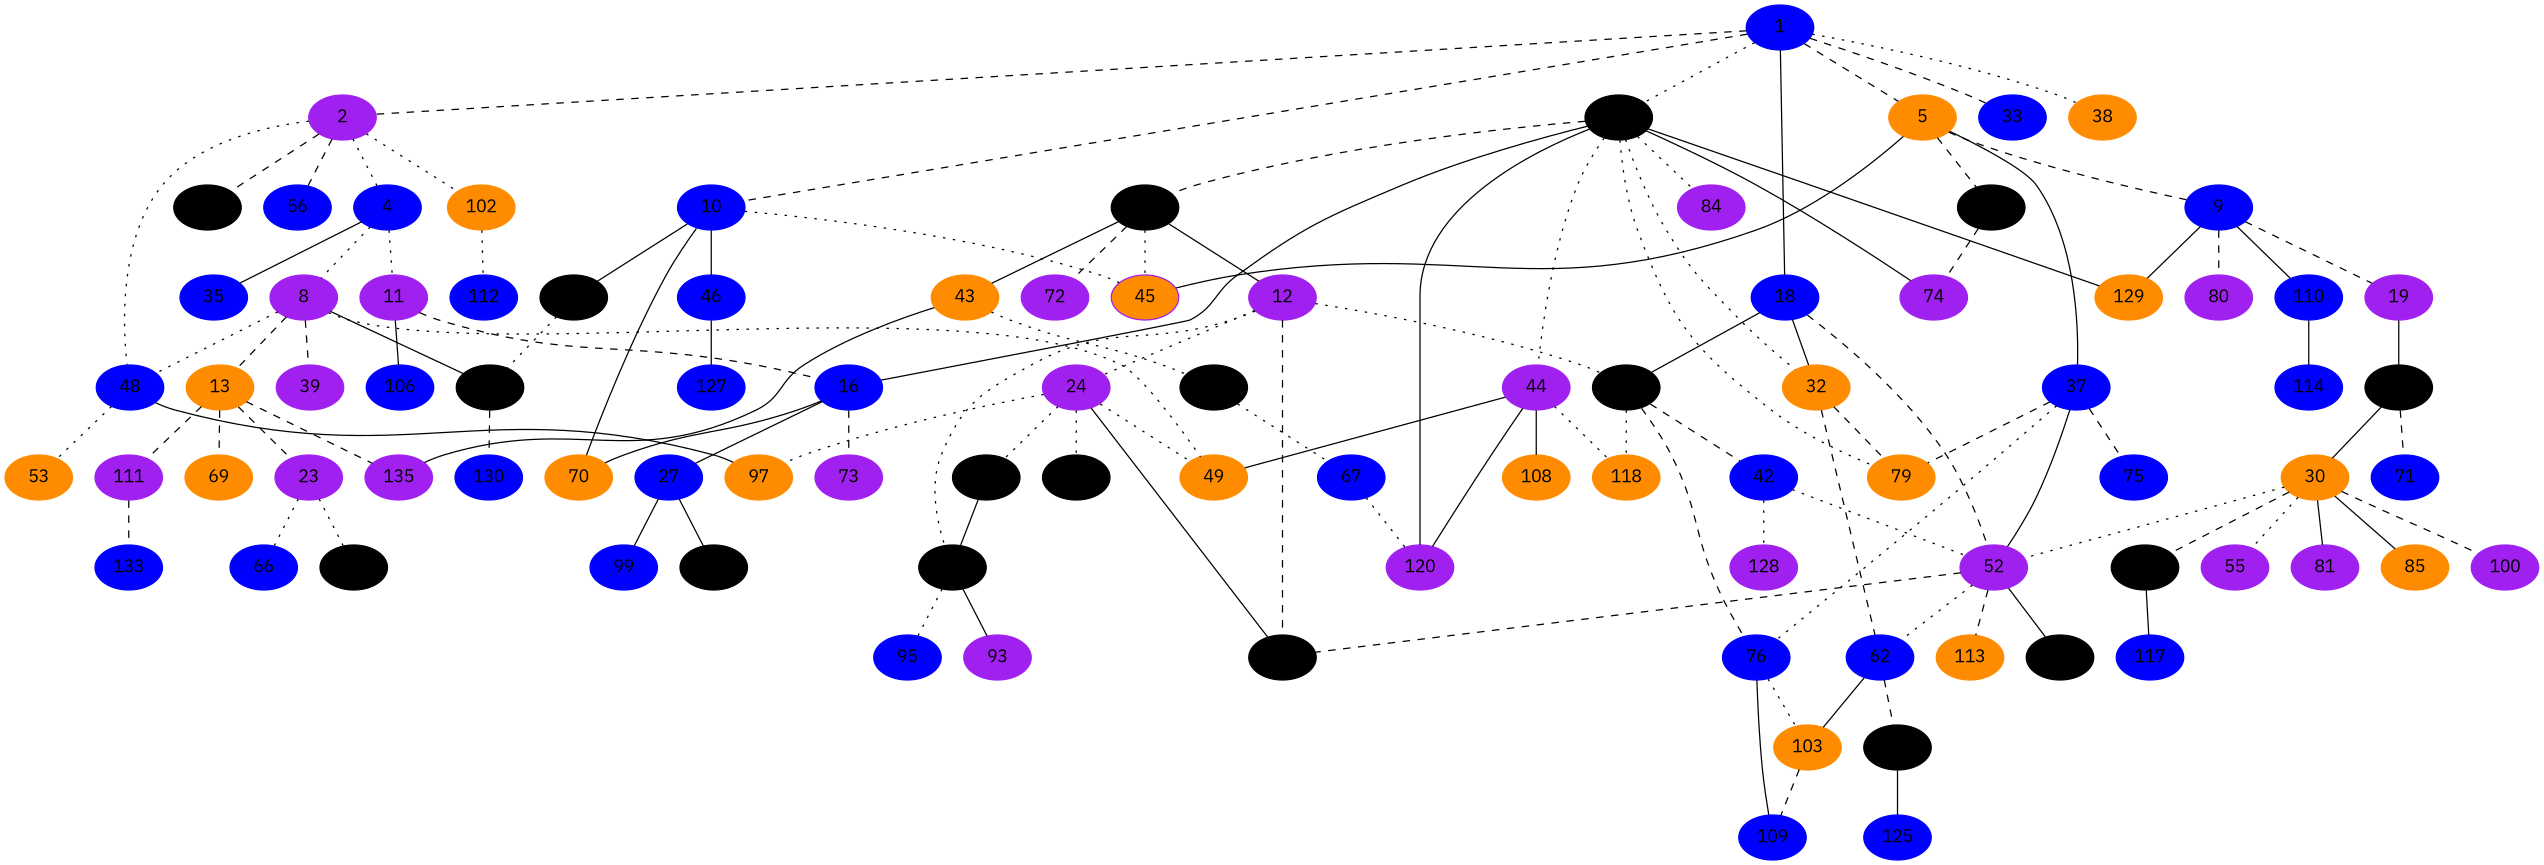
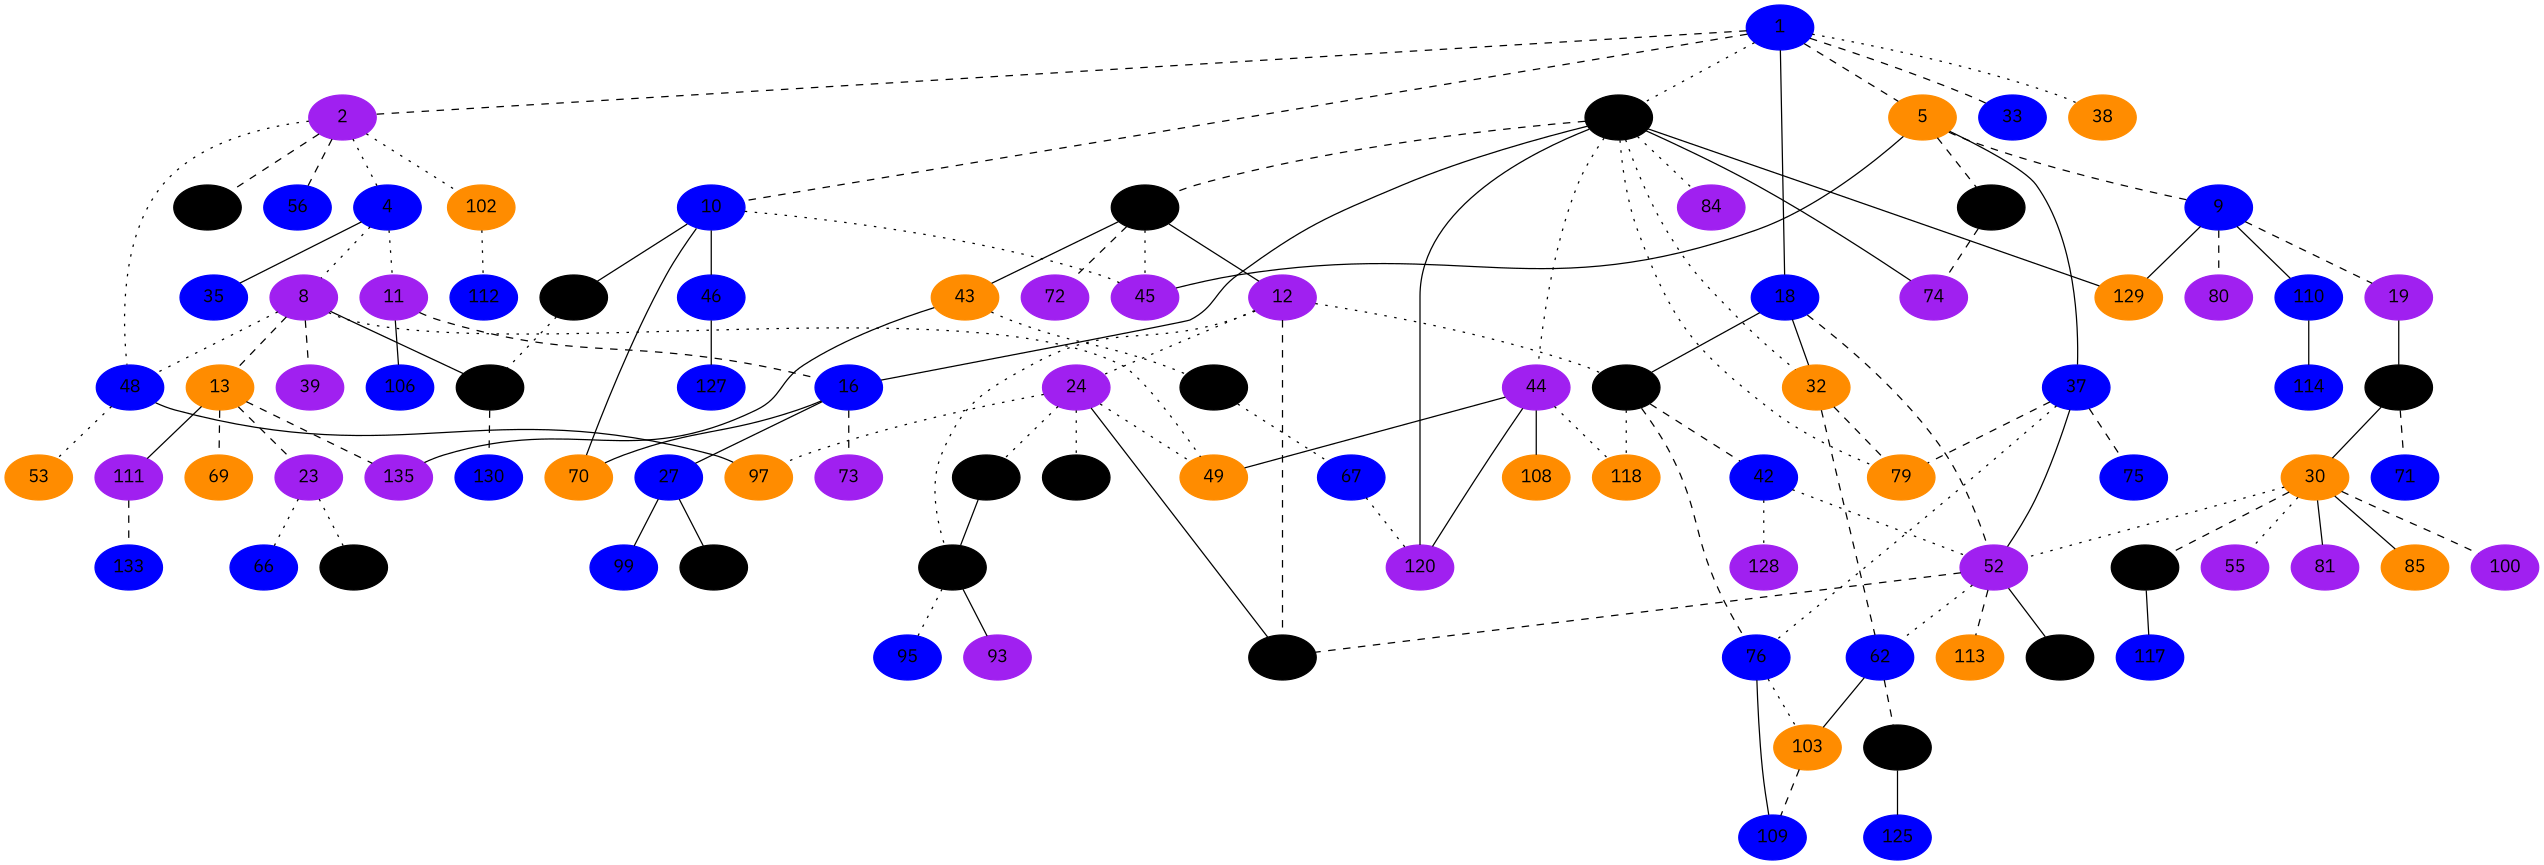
node "45": fillcolor darkorange -> purple
edge "13" -- "111": style dashed -> solid
